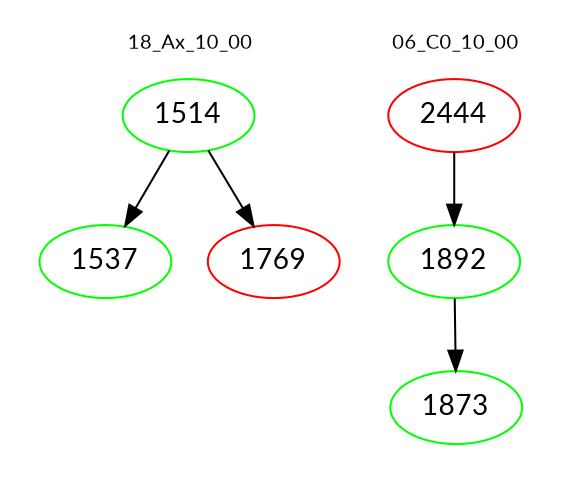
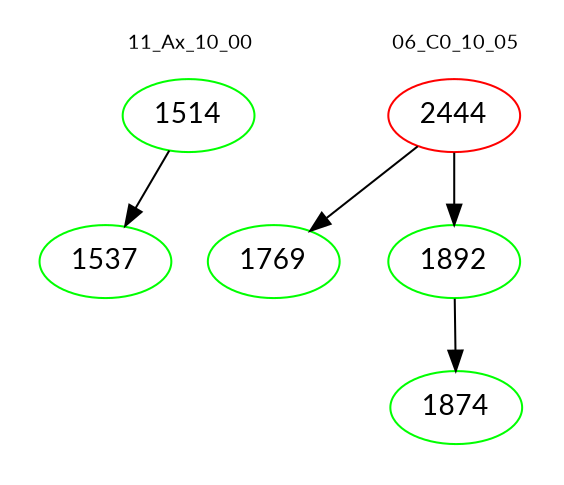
cluster "18_Ax_10_00": label "18_Ax_10_00" -> "11_Ax_10_00"
cluster "06_C0_10_00": label "06_C0_10_00" -> "06_C0_10_05"
edge "1514" -> "1769": now "2444" -> "1769"
node "1769": color red -> green
node "1873": label "1873" -> "1874"
